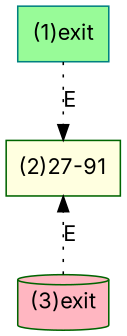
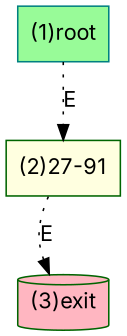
node "(1)exit": label "(1)exit" -> "(1)root"
edge "(3)exit" -> "(2)27-91": reversed
